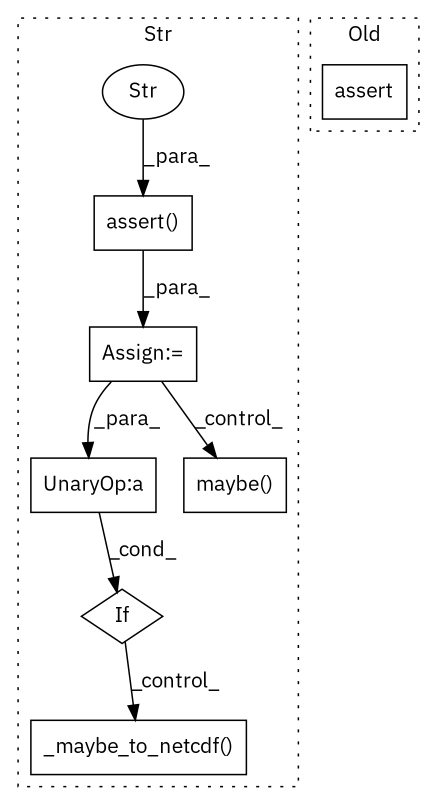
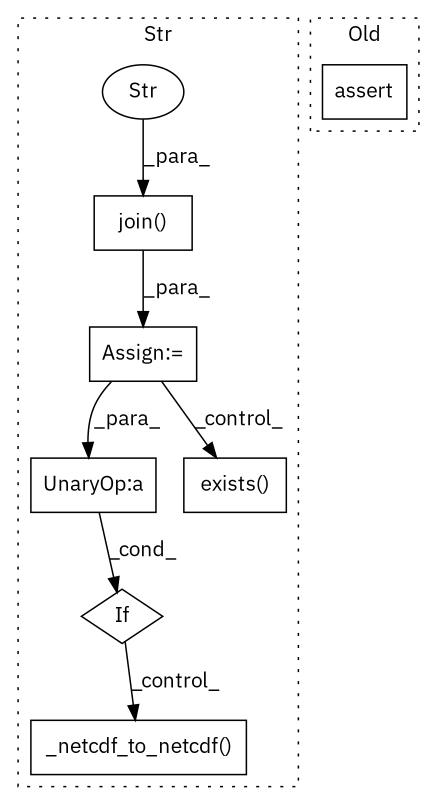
node "assert()": label "assert()" -> "join()"
node "maybe()": label "maybe()" -> "exists()"
node "_maybe_to_netcdf()": label "_maybe_to_netcdf()" -> "_netcdf_to_netcdf()"
